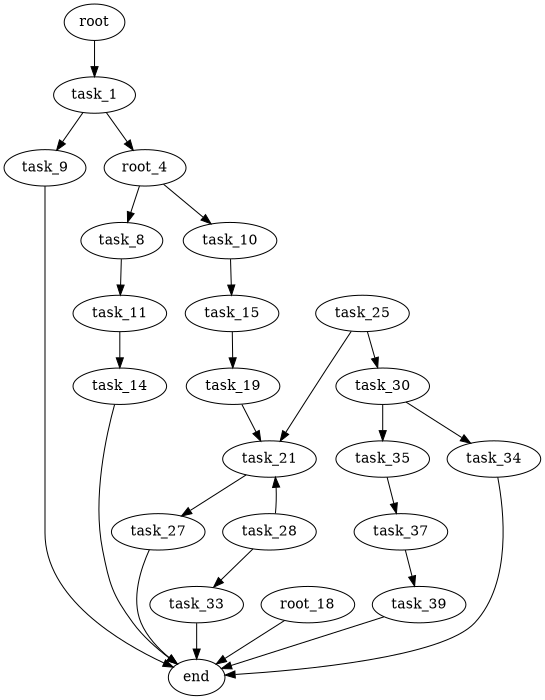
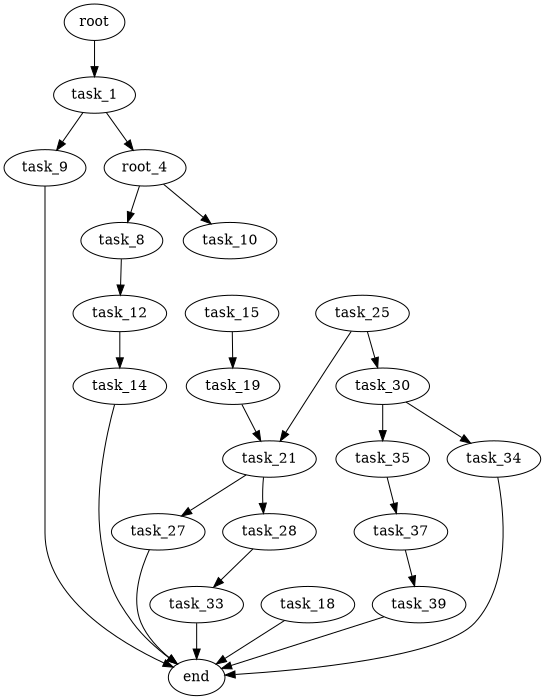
edge "task_10" -> "task_15": removed
node "task_11": label "task_11" -> "task_12"
edge "task_28" -> "task_21": reversed
node "root_18": label "root_18" -> "task_18"
